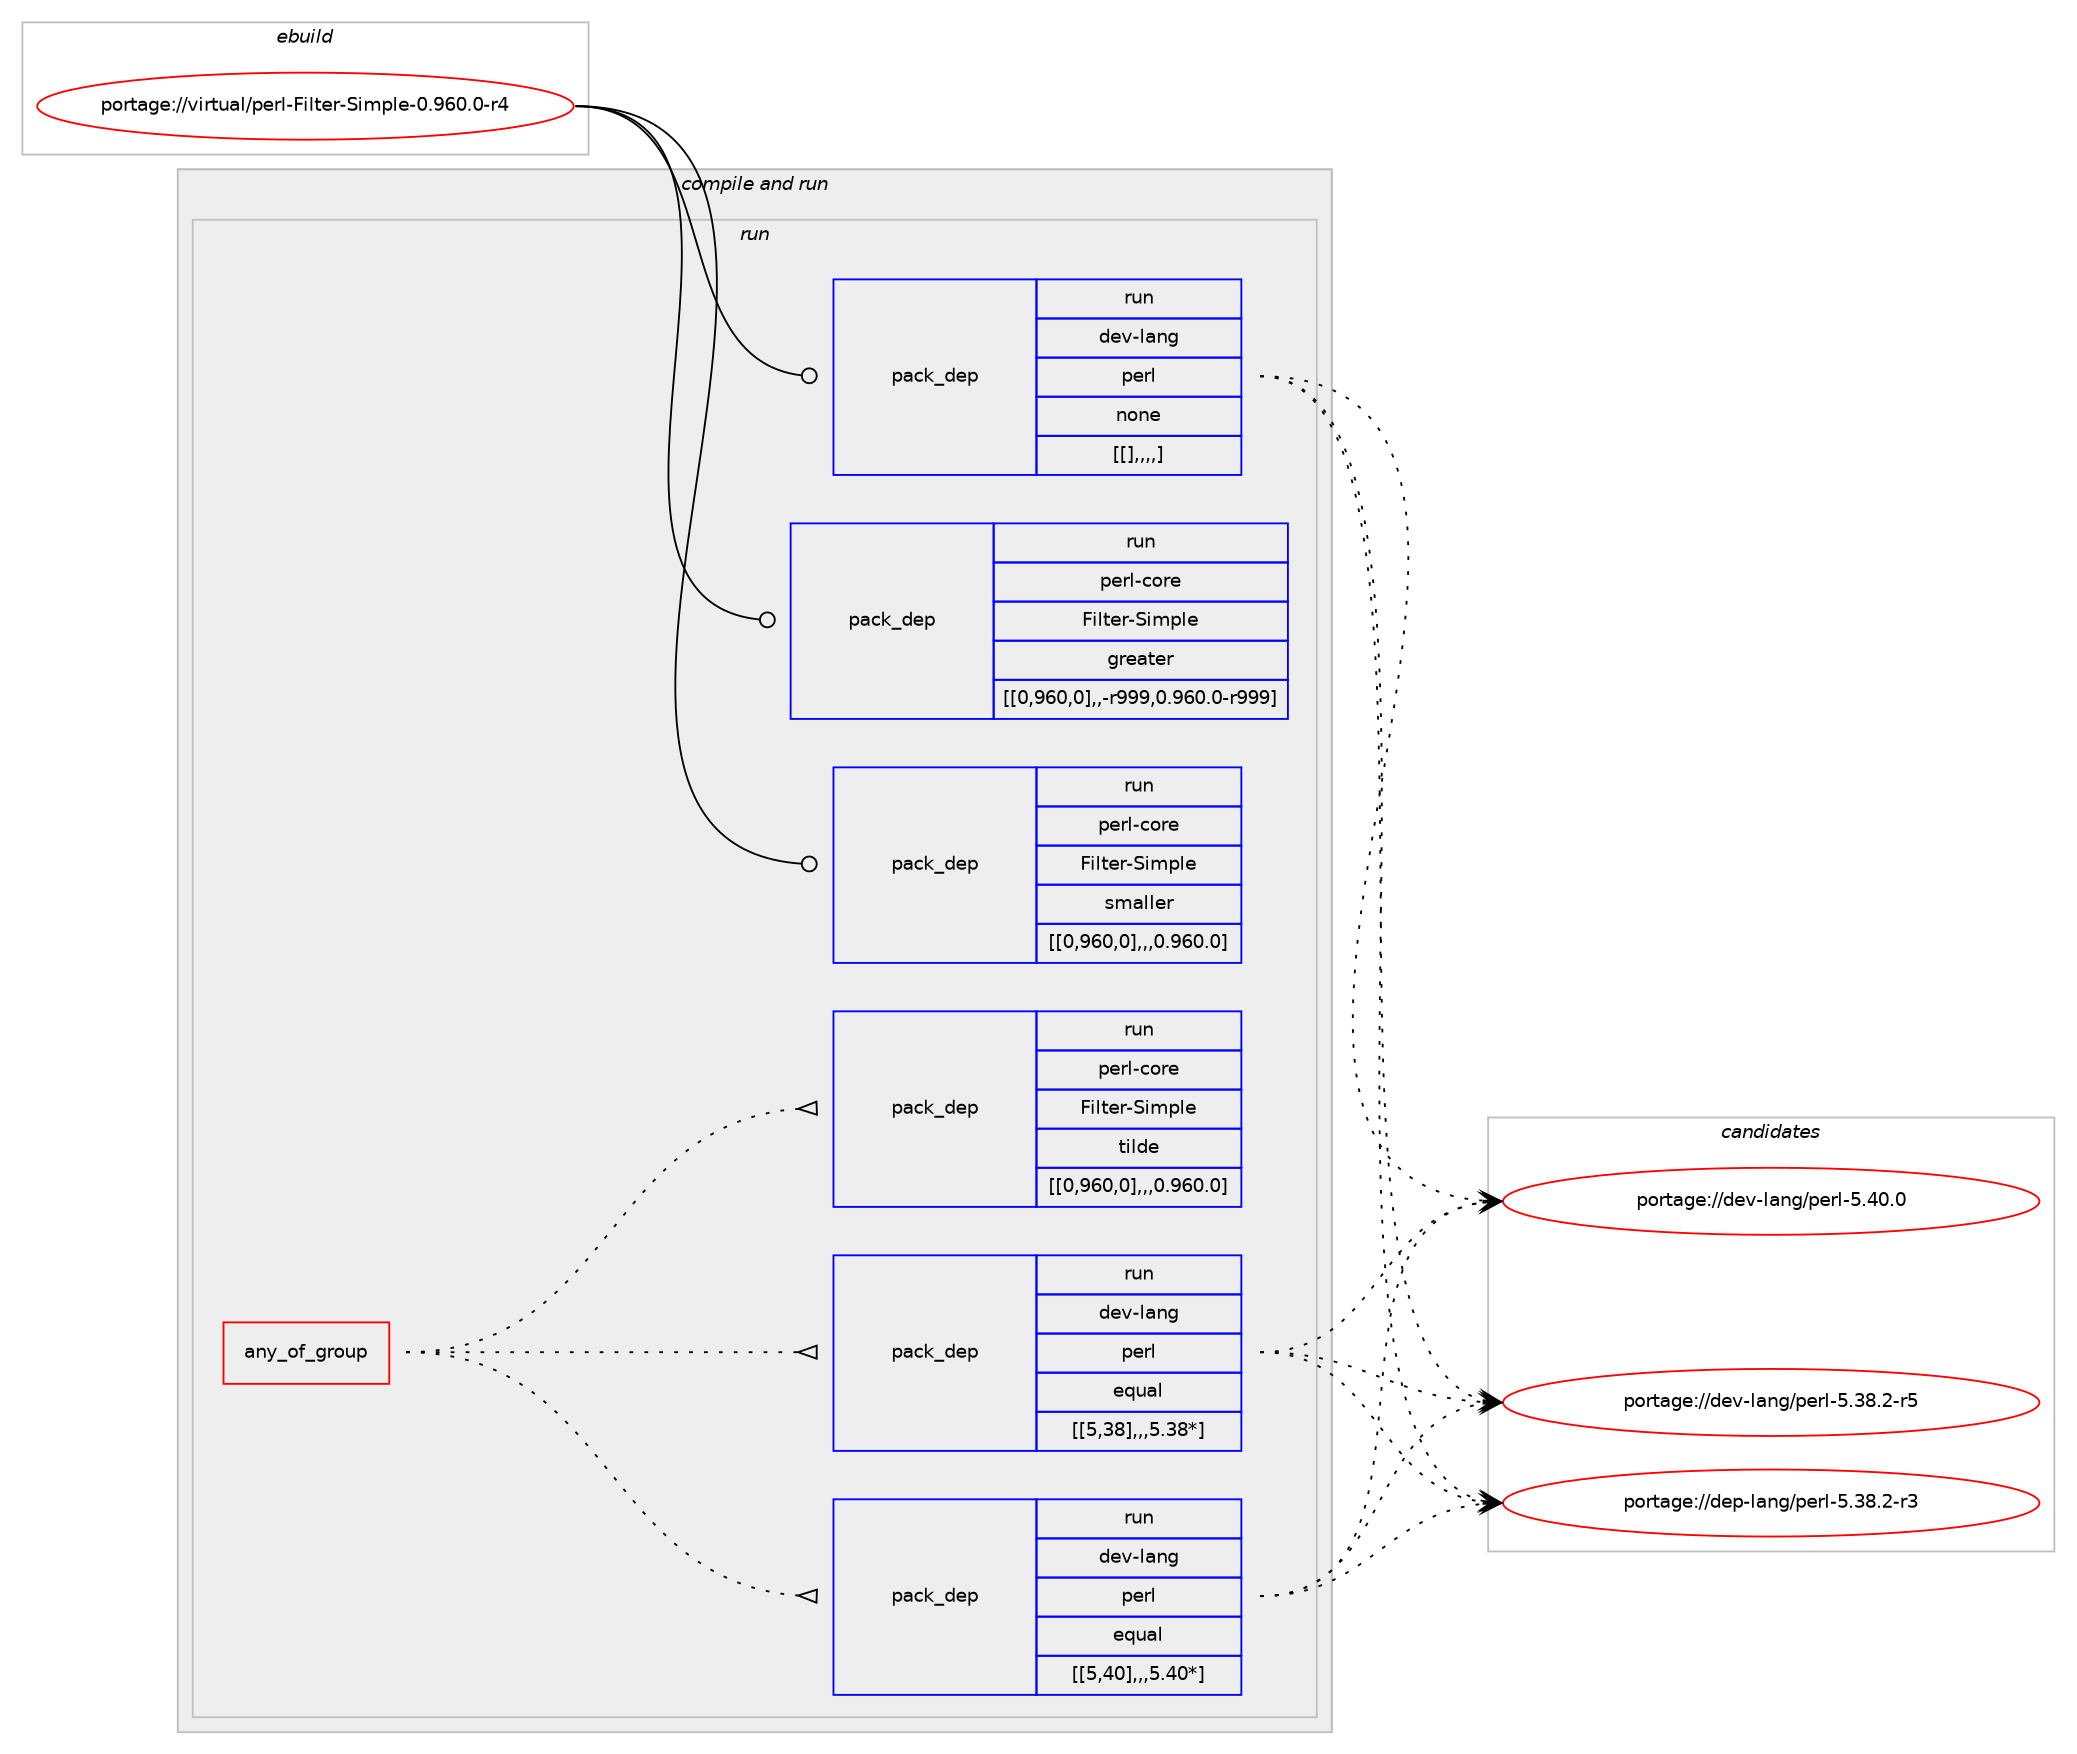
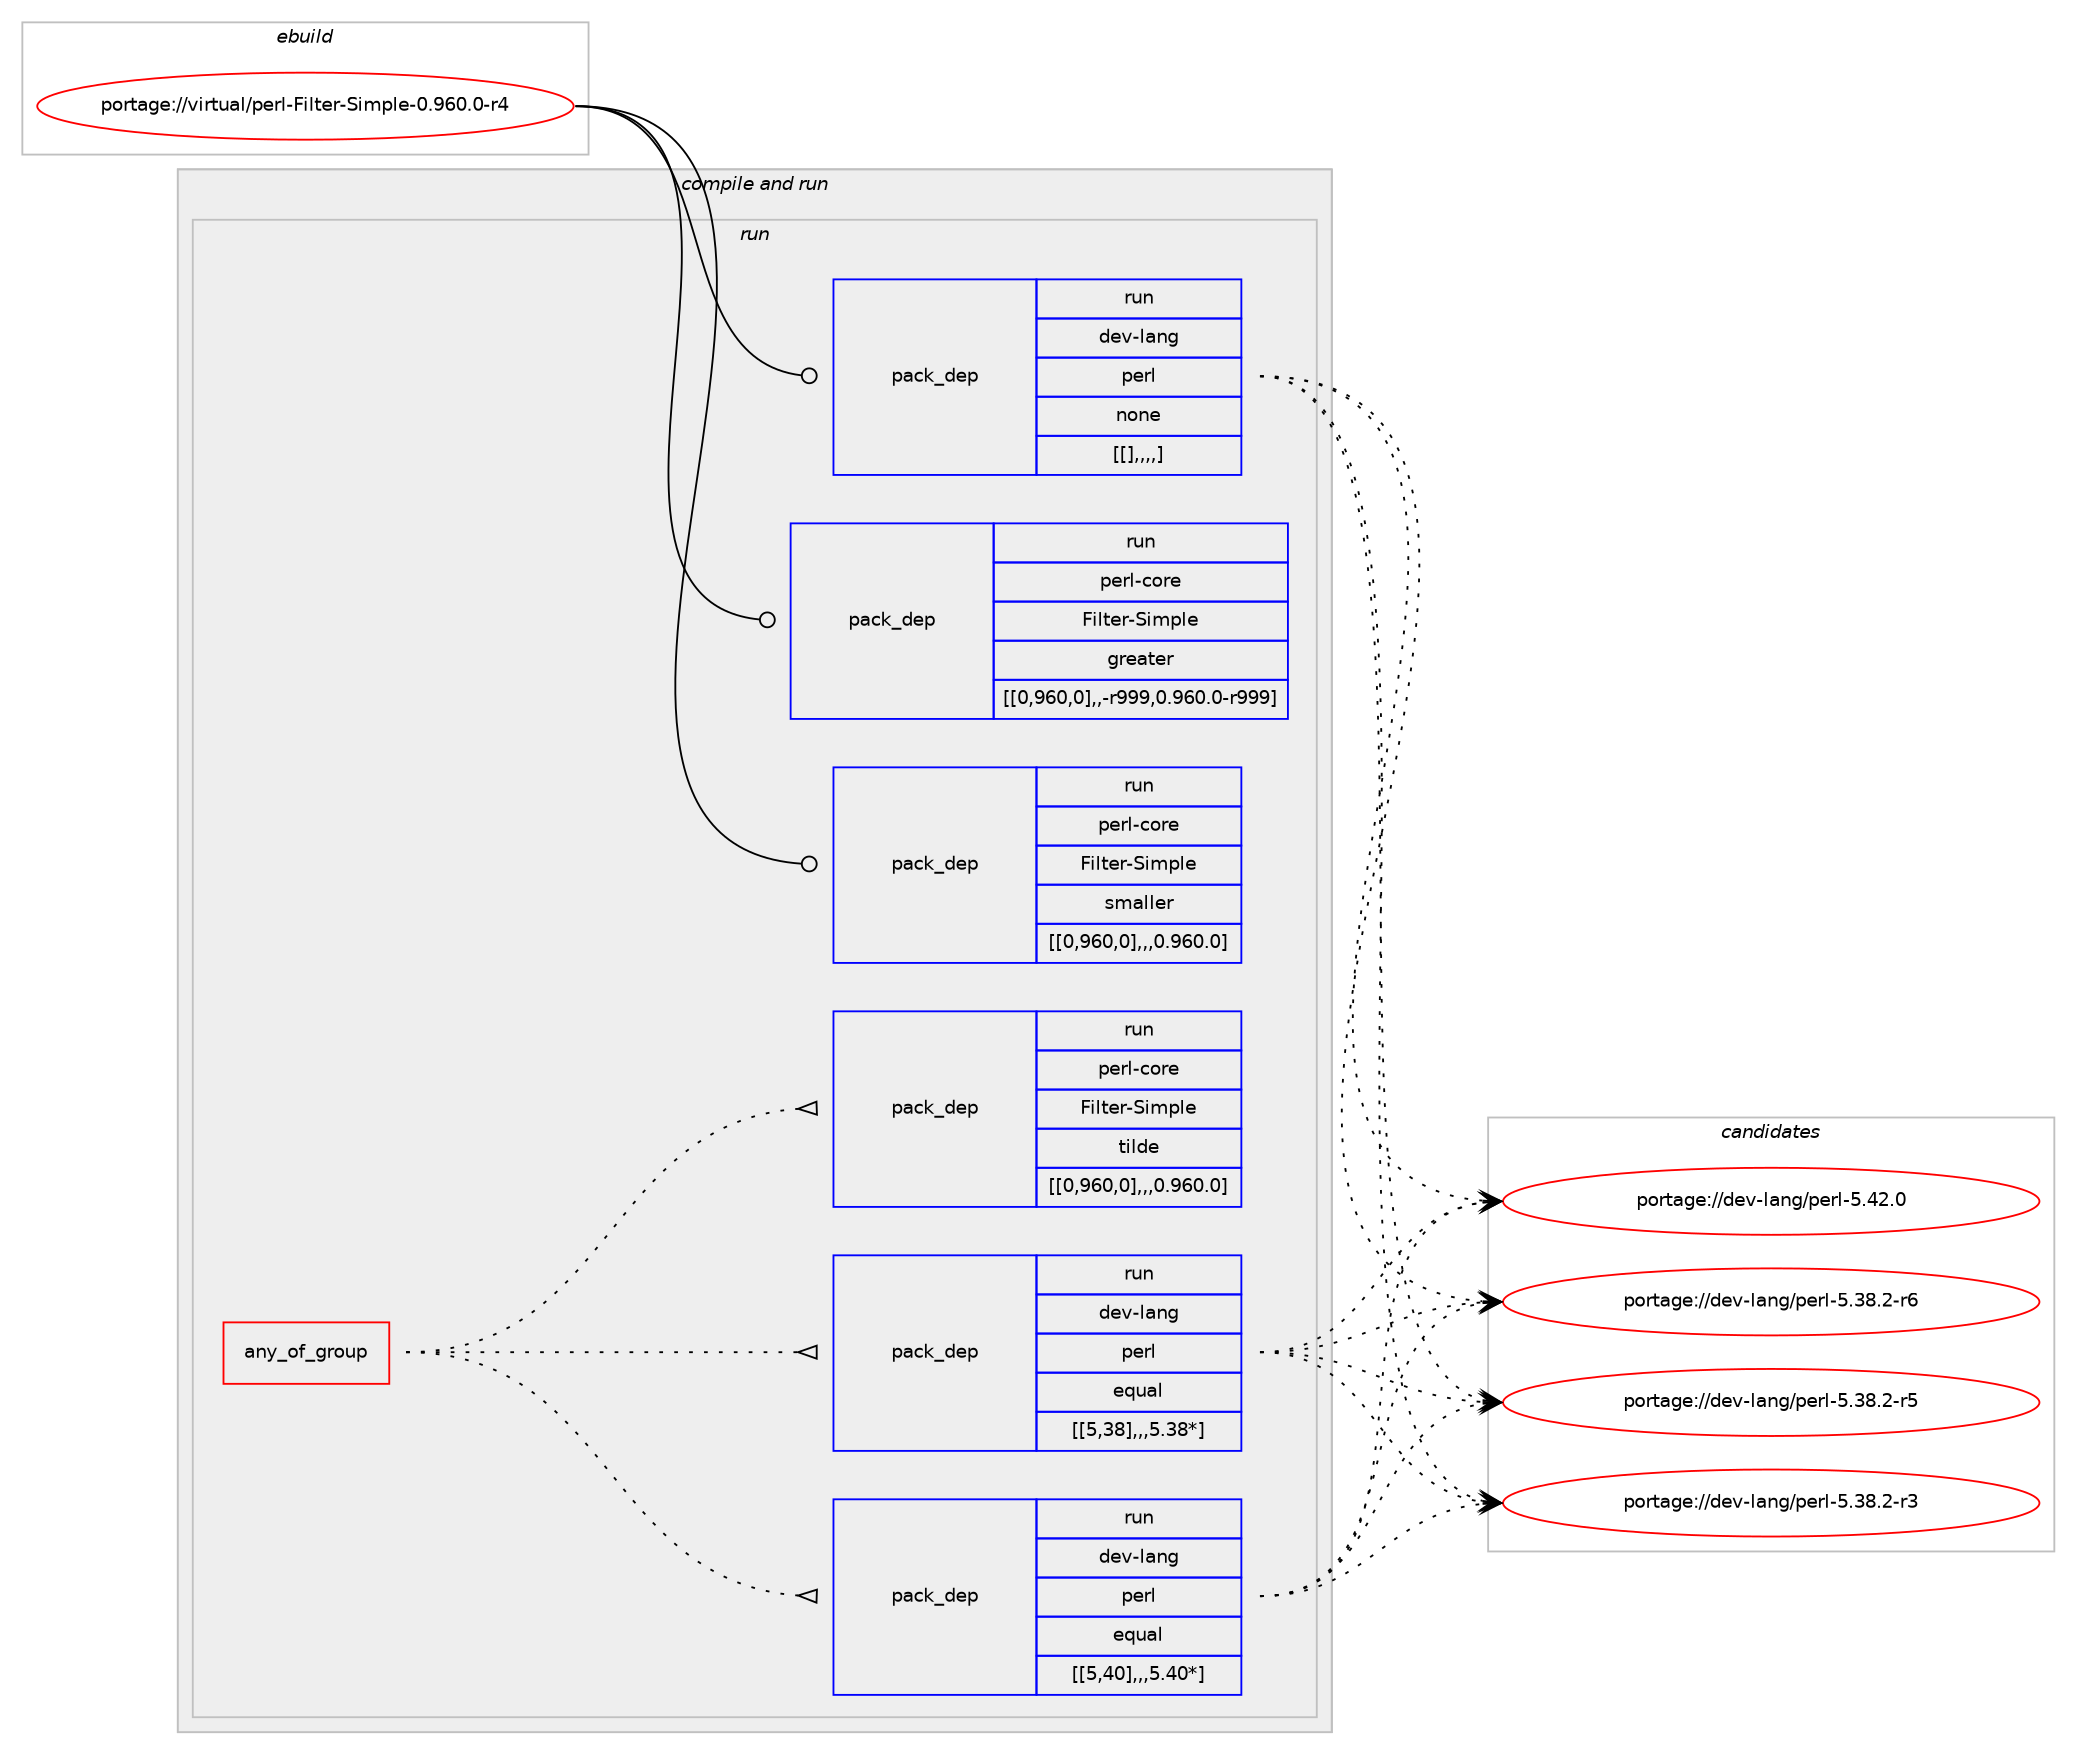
node "portage://dev-lang/perl-5.40.0": label "portage://dev-lang/perl-5.40.0" -> "portage://dev-lang/perl-5.42.0"
node "portage://dev-lang/perl-5.38.2-r6": added
node "portage://dep-lang/perl-5.38.2-r3": label "portage://dep-lang/perl-5.38.2-r3" -> "portage://dev-lang/perl-5.38.2-r3"
